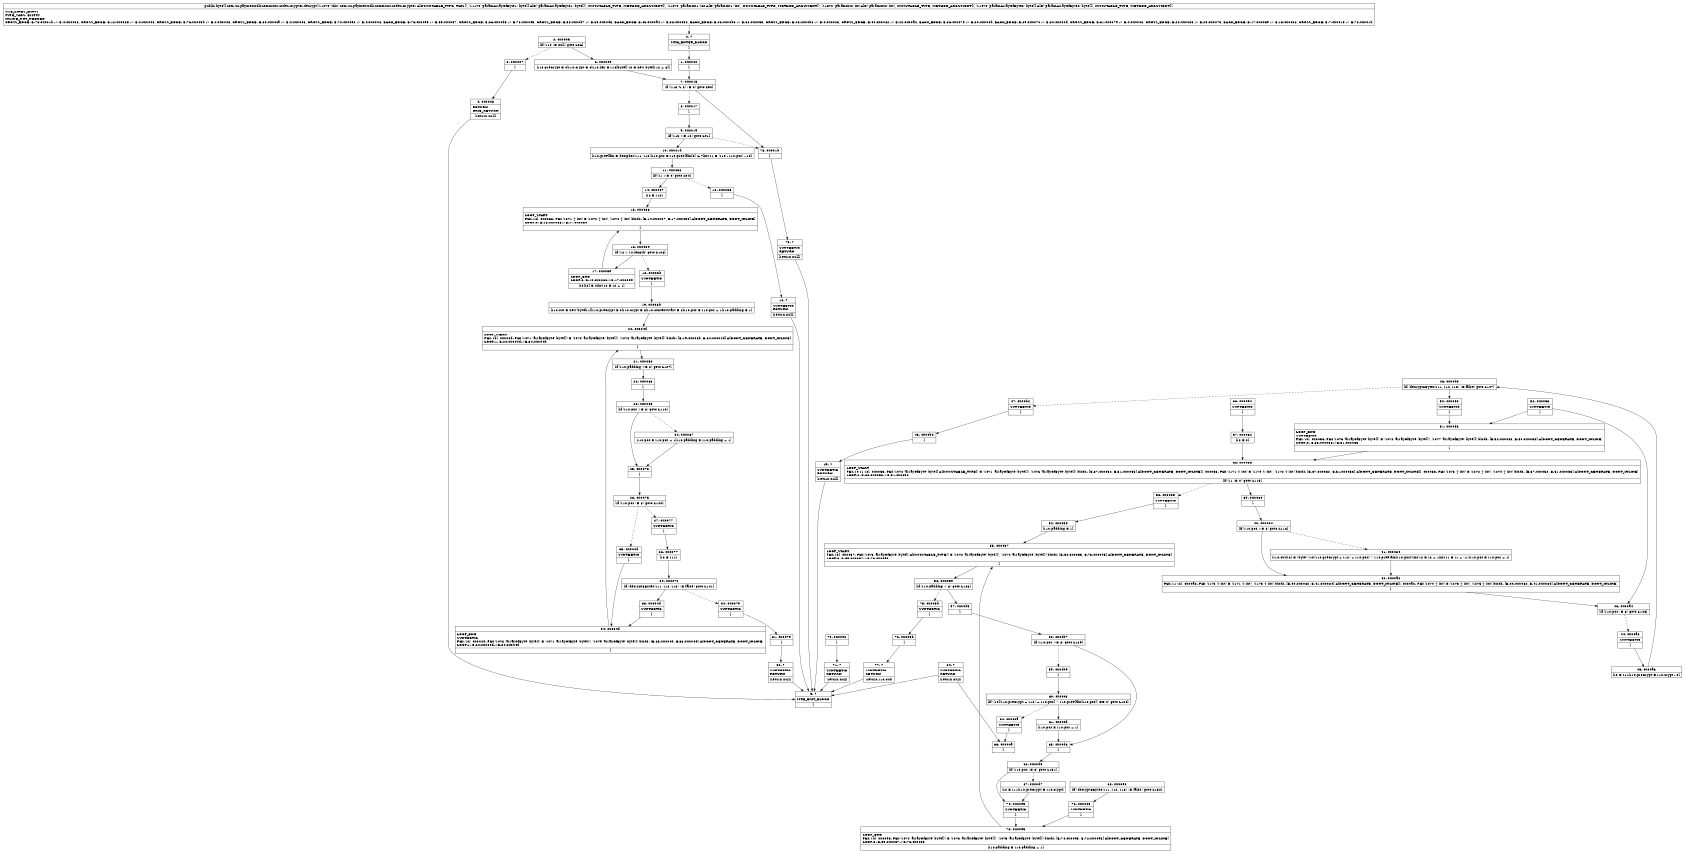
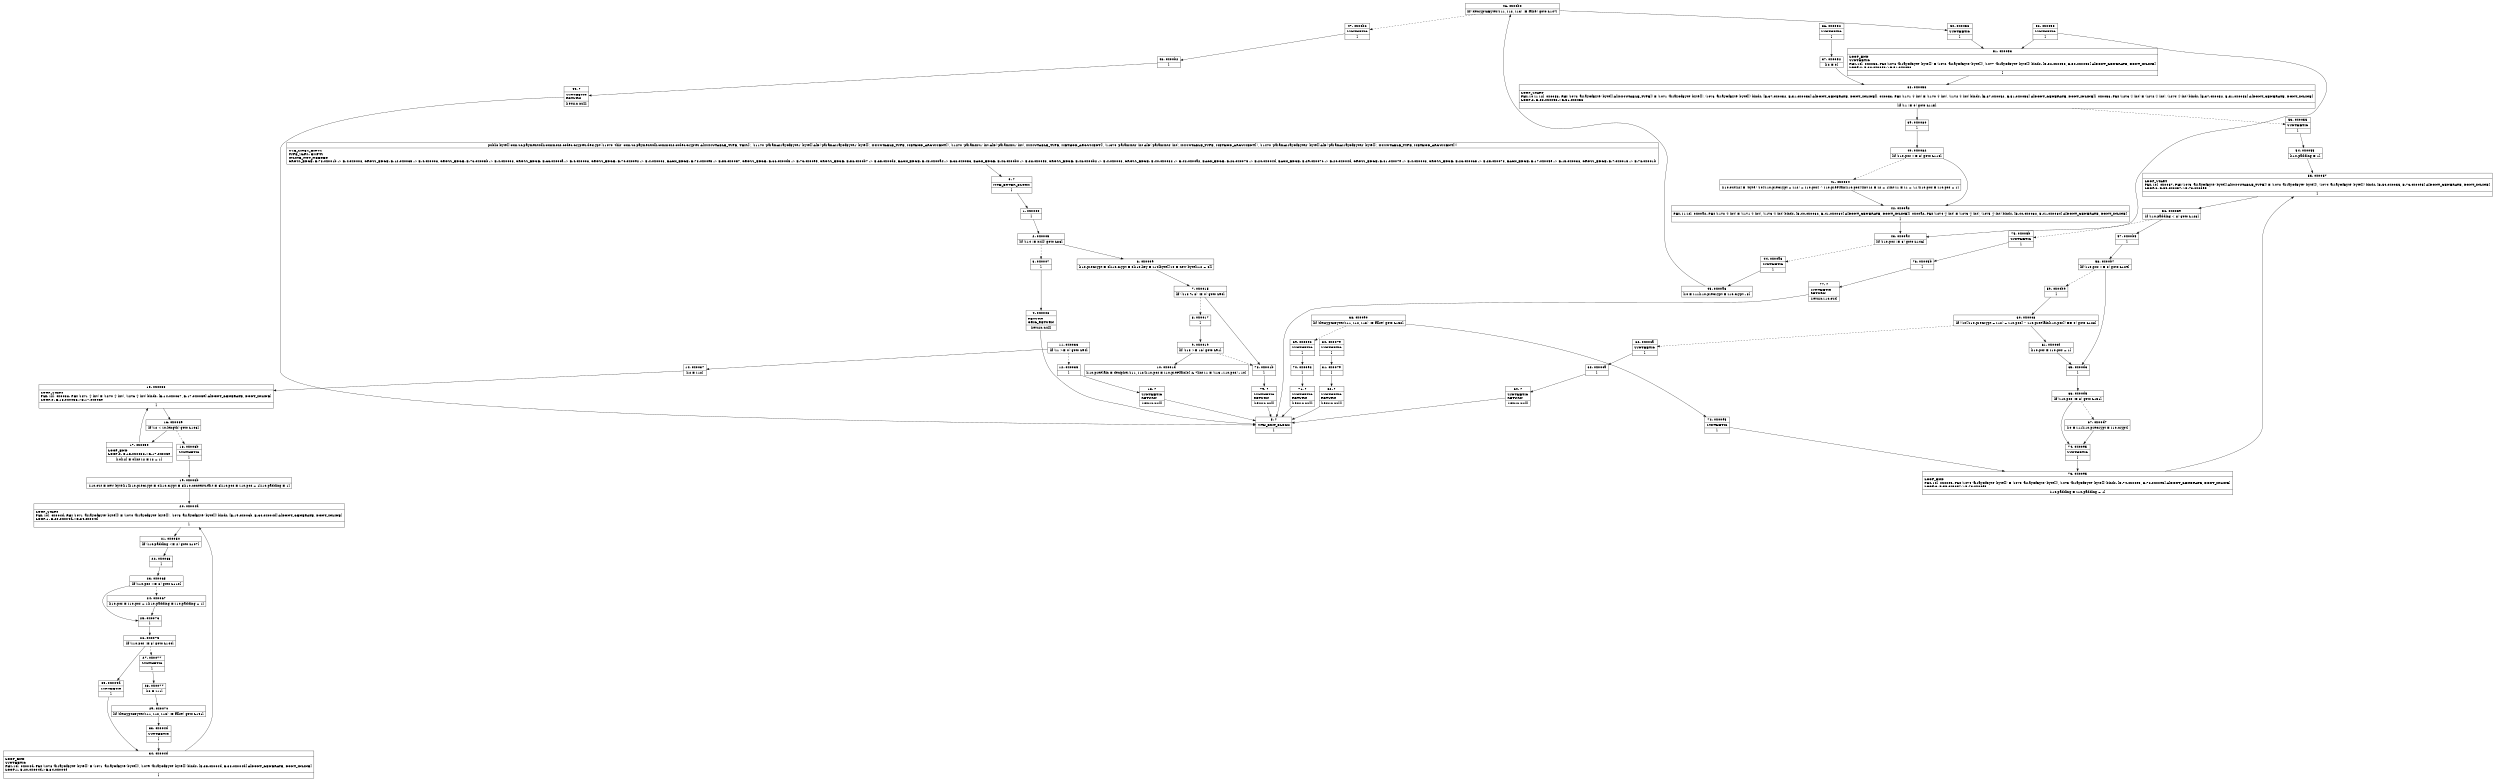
edge "1: 0x0000" -> "7: 0x0015": now "1: 0x0000" -> "2: 0x0005"
edge "10: 0x001d" -> "11: 0x0033": removed
node "69: 0x00e2": added
edge "26: 0x0075" -> "35: 0x004d": style dashed -> solid
edge "29: 0x007c" -> "30: 0x007e": removed
edge "64: ?" -> "63: 0x00ca": reversed
